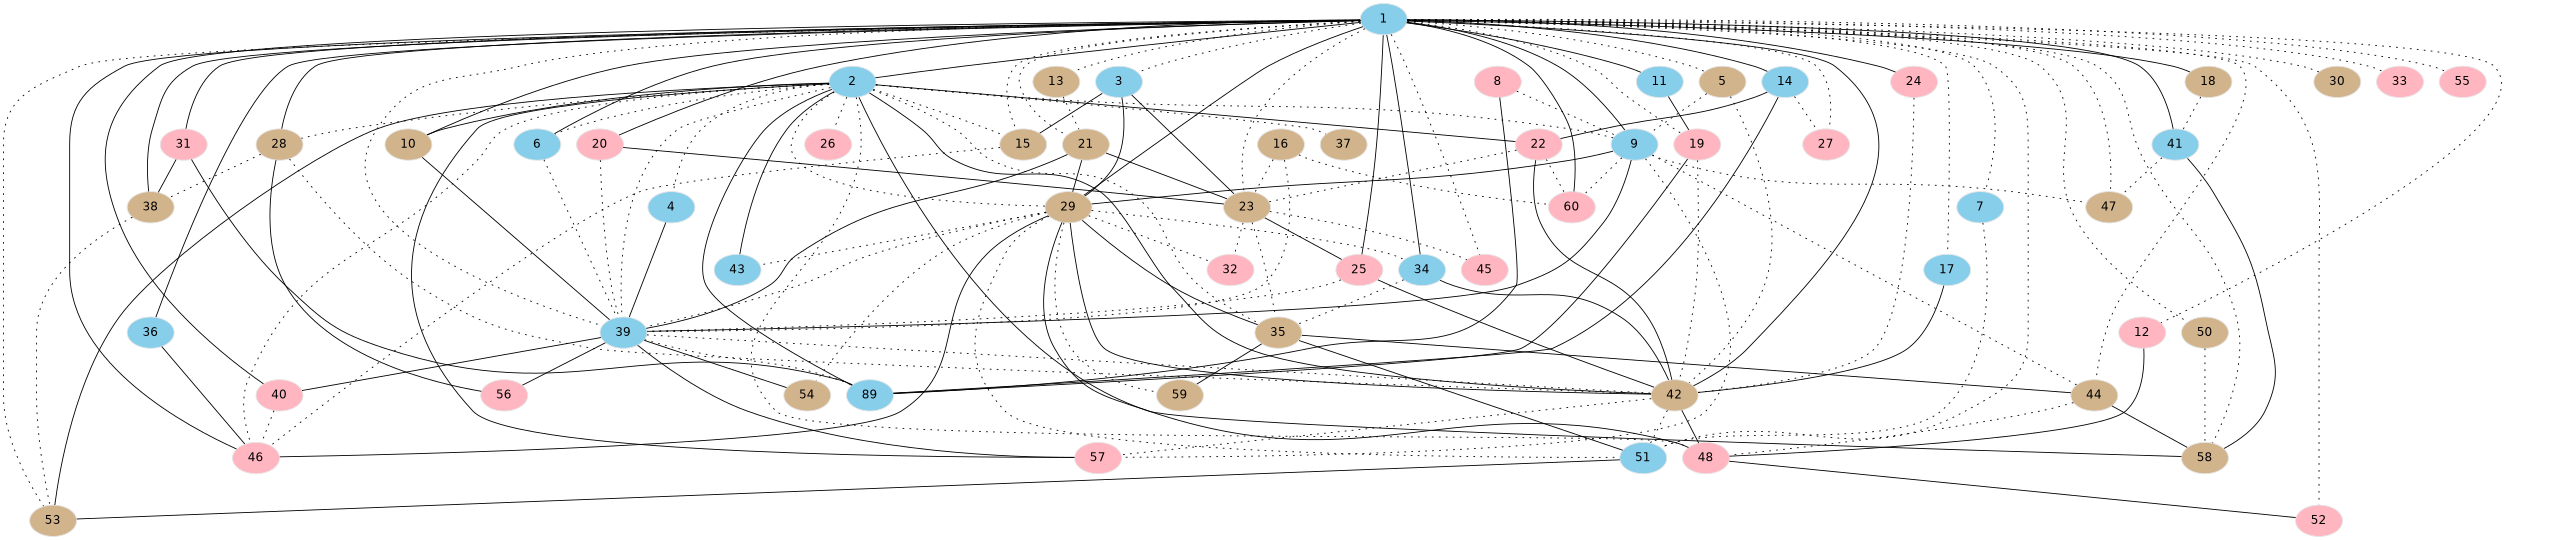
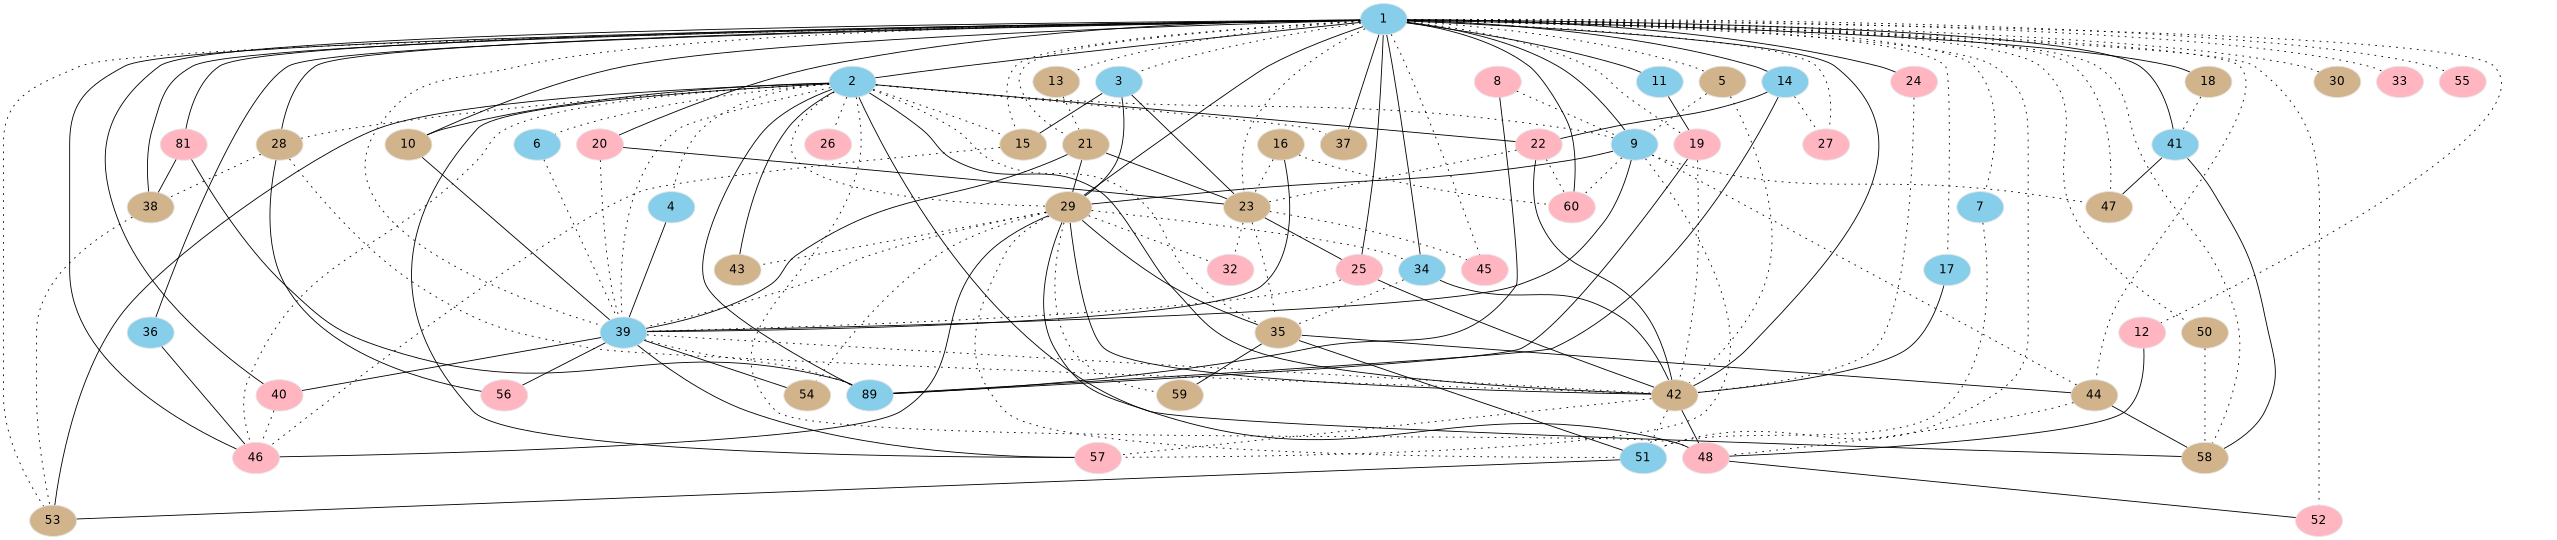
edge "1" -- "6": now "1" -- "37"
node "31": label "31" -> "81"
edge "41" -- "47": style dotted -> solid
node "43": fillcolor skyblue -> tan
edge "16" -- "39": style dotted -> solid
